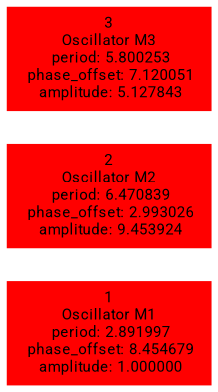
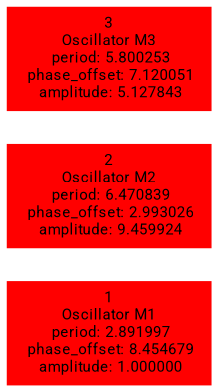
node "2": text "amplitude: 9.453924" -> "amplitude: 9.459924"
